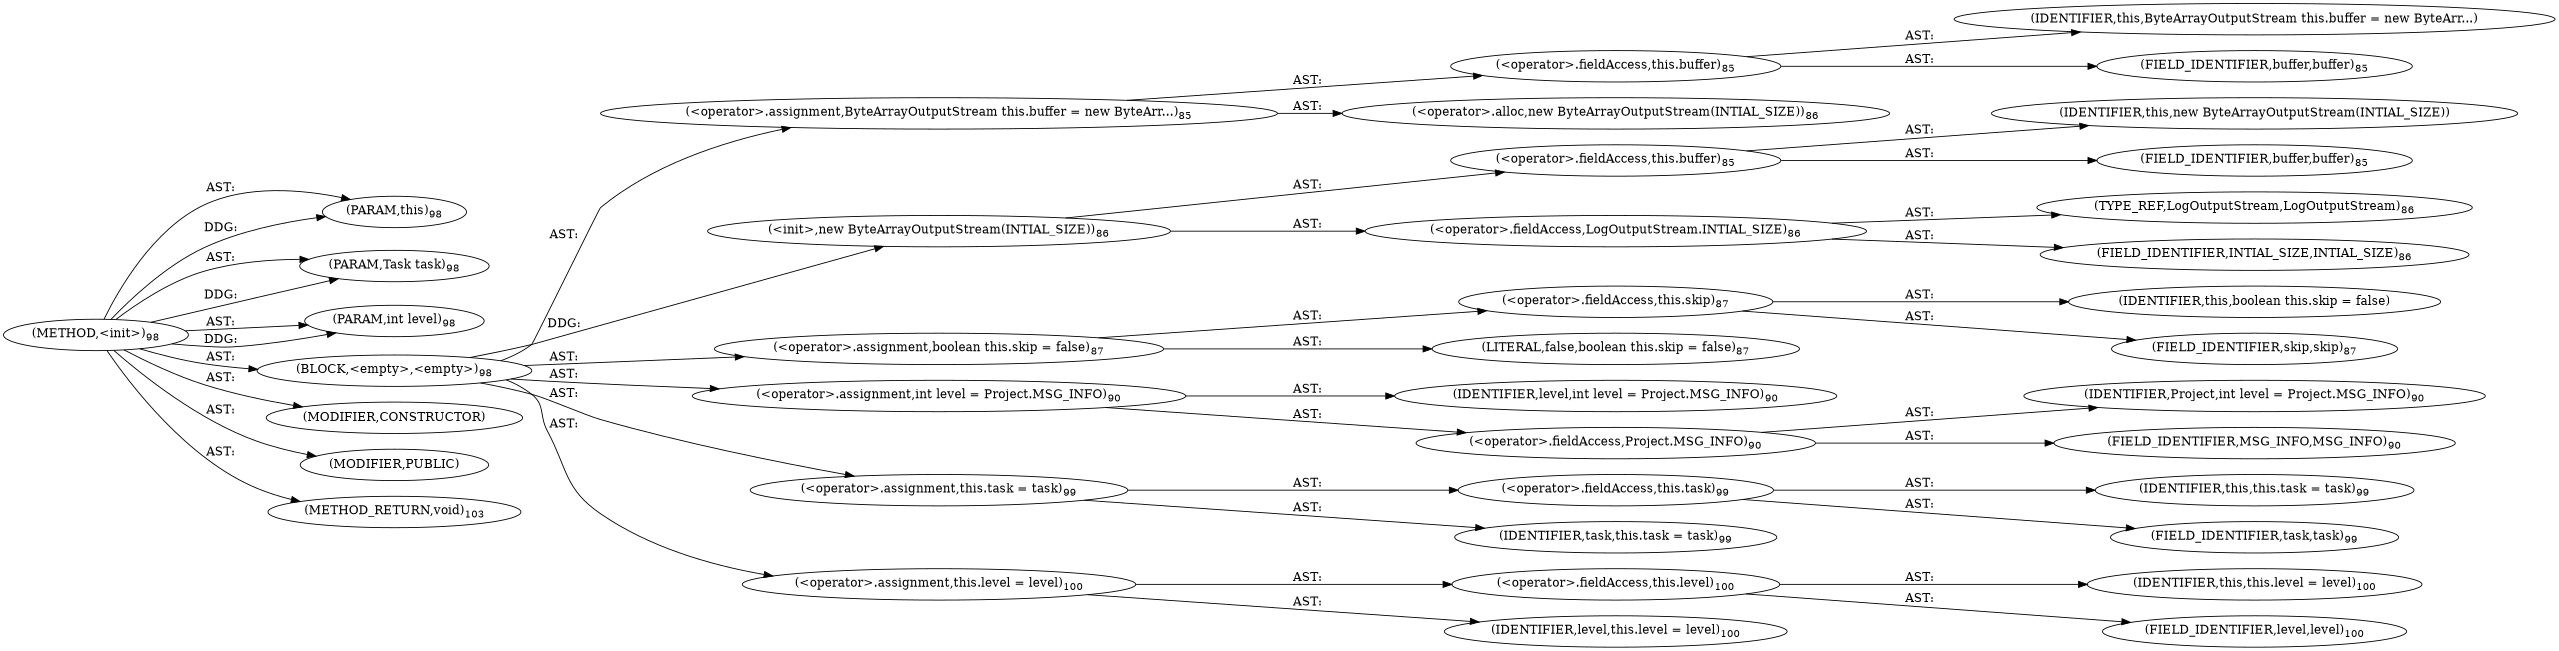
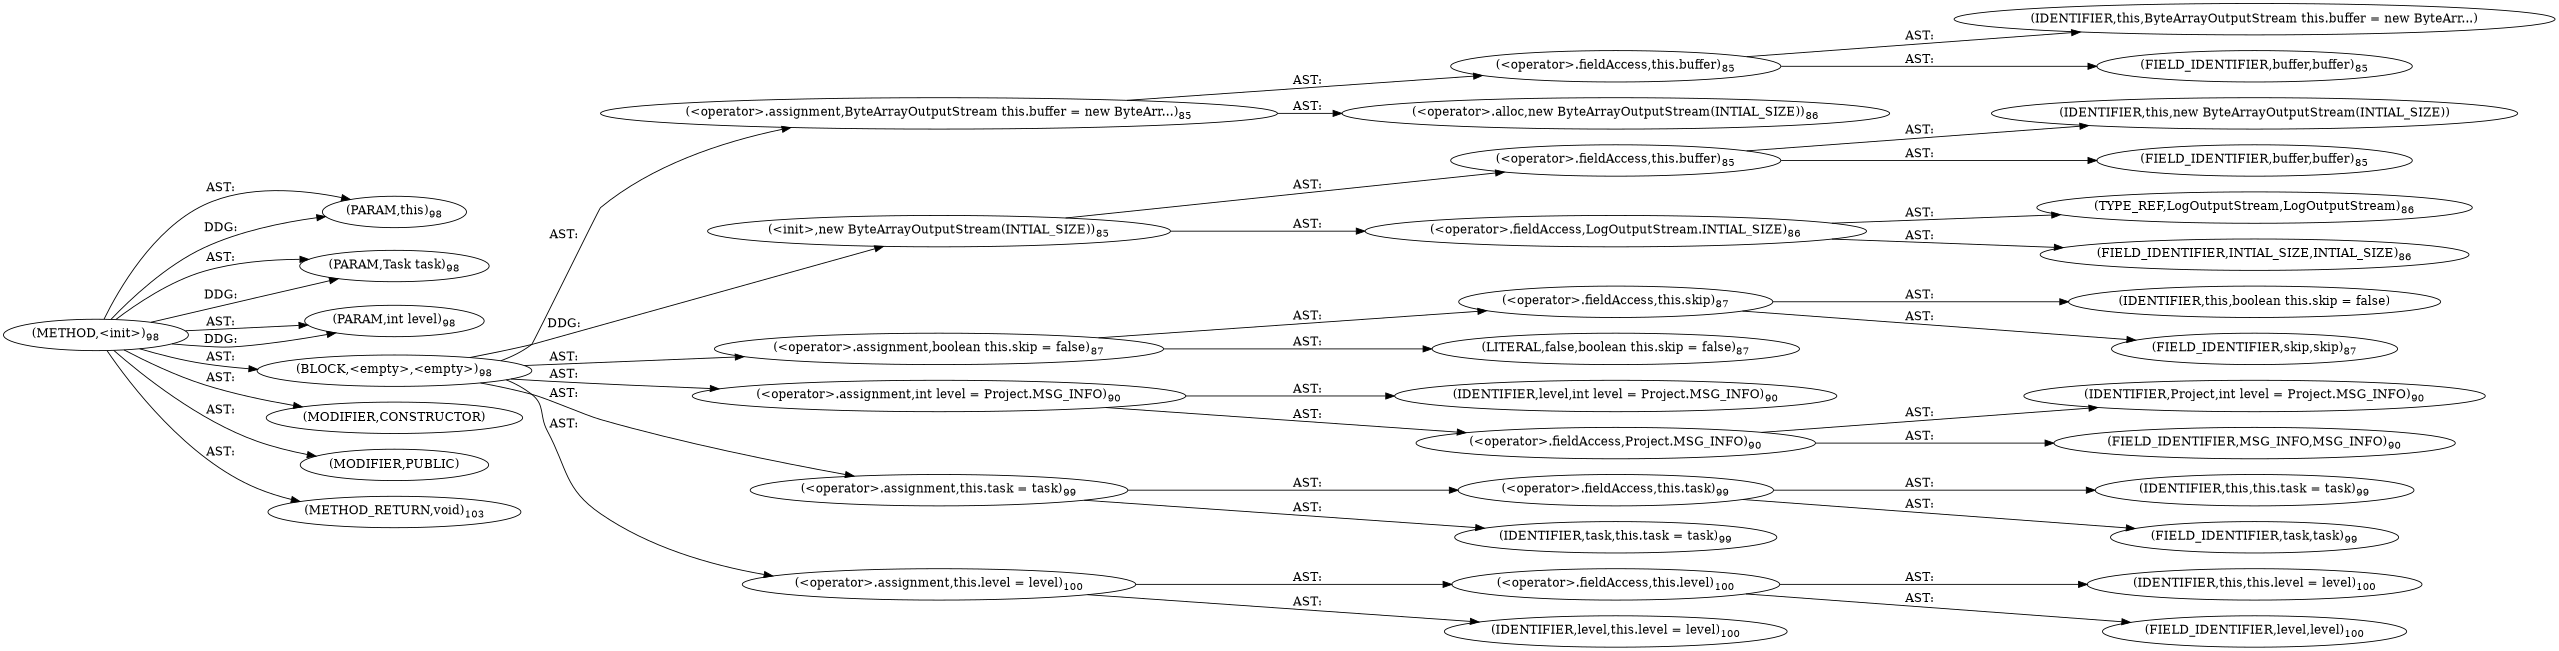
node "(<init>,new ByteArrayOutputStream(INTIAL_SIZE))": text "86" -> "85"
